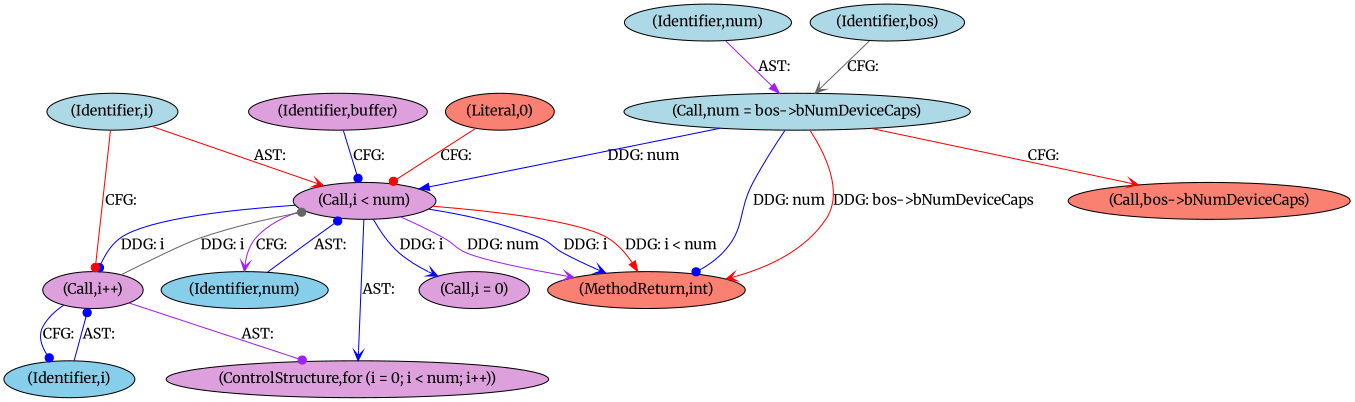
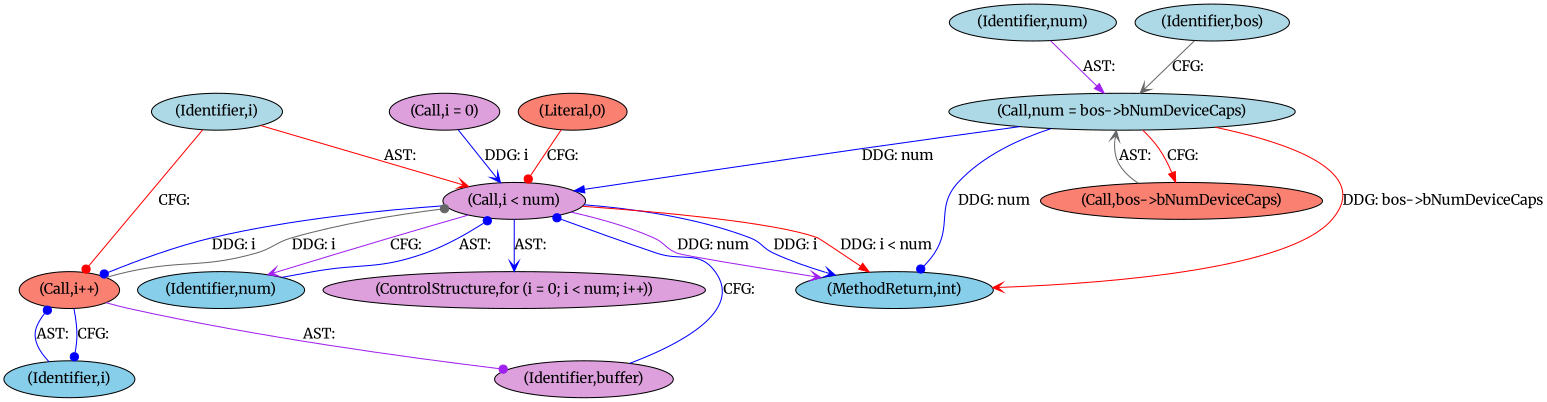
edge "(Call,num = bos->bNumDeviceCaps)" -> "(Call,bos->bNumDeviceCaps)": arrowhead vee -> normal
edge "(Call,bos->bNumDeviceCaps)" -> "(Call,num = bos->bNumDeviceCaps)": added, label "AST:"
edge "(Call,i < num)" -> "(Call,i = 0)": reversed
node "(Call,i++)": fillcolor plum -> salmon
node "(MethodReturn,int)": fillcolor salmon -> skyblue
edge "(Call,i++)" -> "(ControlStructure,for (i = 0; i < num; i++))": now "(Call,i++)" -> "(Identifier,buffer)"
